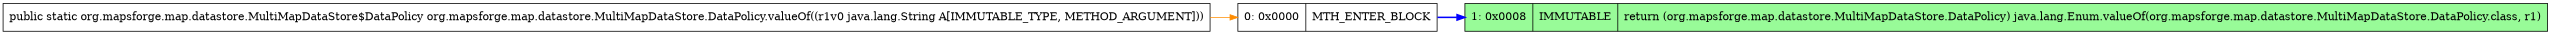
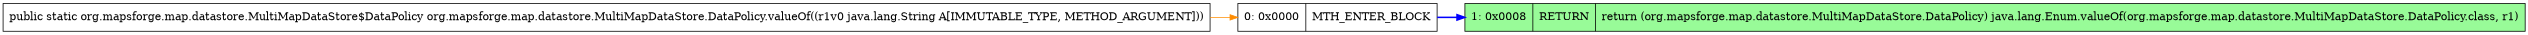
node "1: 0x0008": text "IMMUTABLE" -> "RETURN"
